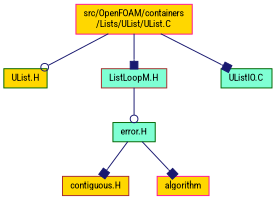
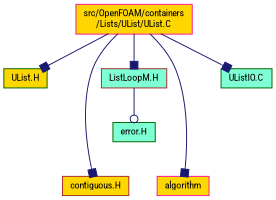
edge "src/OpenFOAM/containers /Lists/UList/UList.C" -> "UList.H": arrowhead odot -> box
edge "error.H" -> "contiguous.H": now "src/OpenFOAM/containers /Lists/UList/UList.C" -> "contiguous.H"
edge "error.H" -> "algorithm": now "src/OpenFOAM/containers /Lists/UList/UList.C" -> "algorithm"
